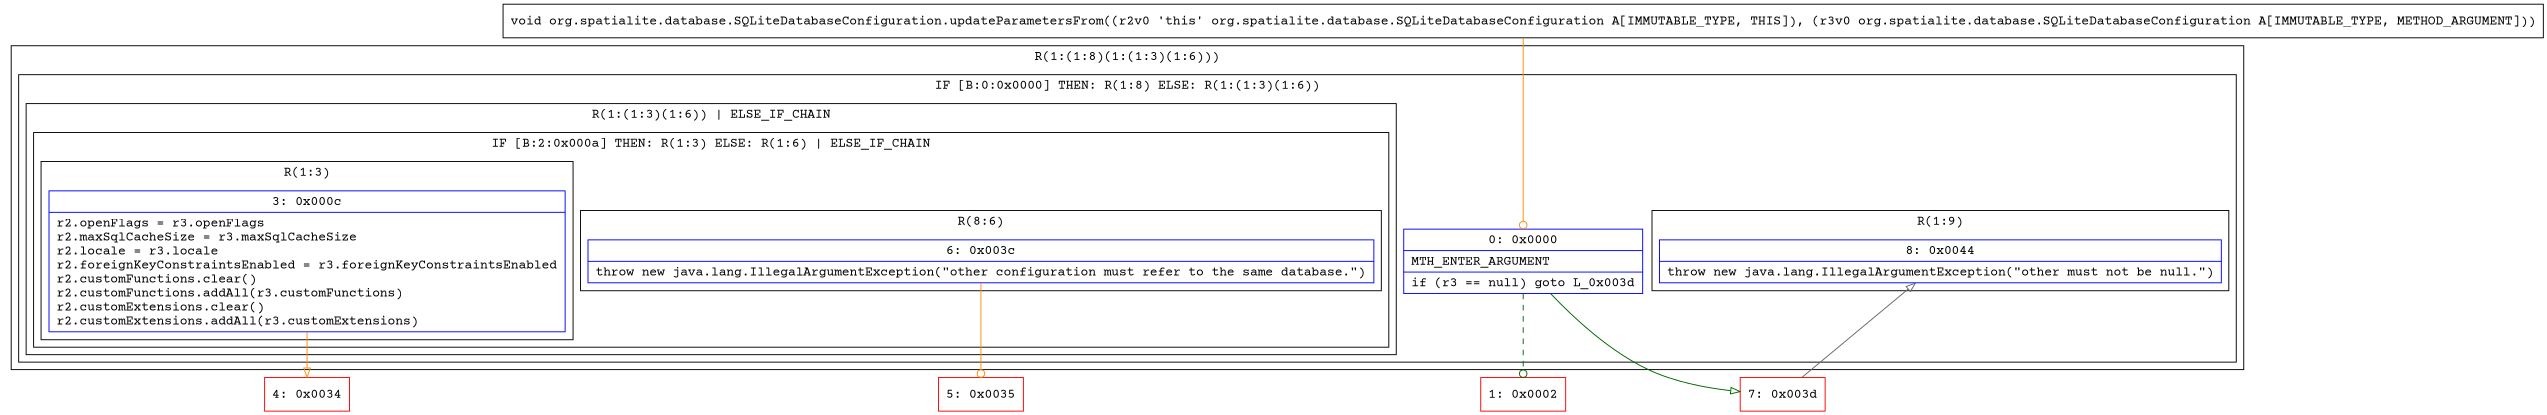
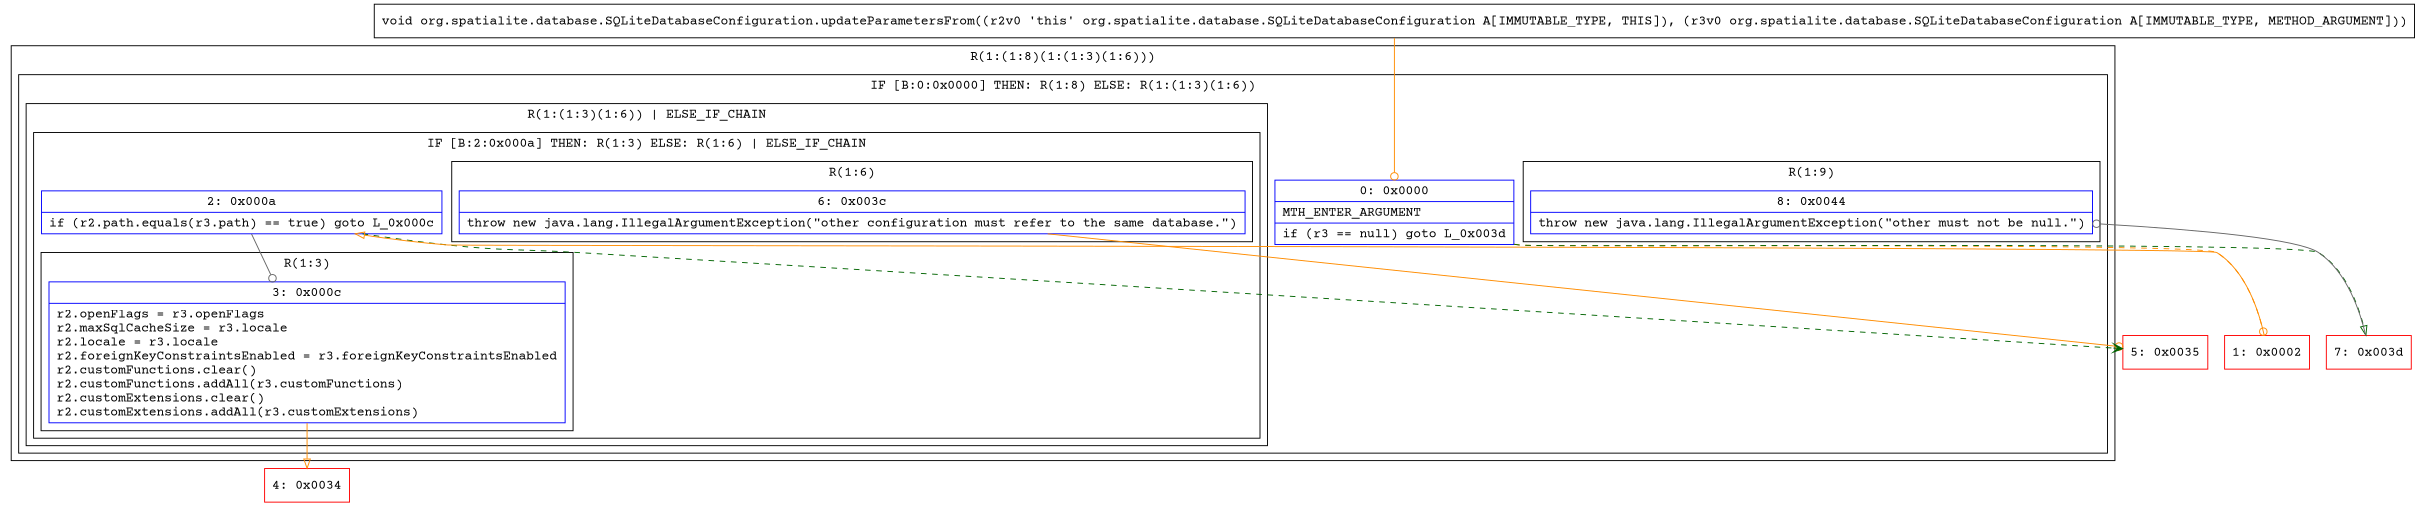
node "2: 0x000a": added
cluster "R(8:6)": label "R(8:6)" -> "R(1:6)"
node "3: 0x000c": text "r2.maxSqlCacheSize = r3.maxSqlCacheSize" -> "r2.maxSqlCacheSize = r3.locale"
edge "0: 0x0000" -> "1: 0x0002": color darkgreen -> darkorange
edge "7: 0x003d" -> "8: 0x0044": arrowhead onormal -> odot
edge "0: 0x0000" -> "7: 0x003d": style solid -> dashed
